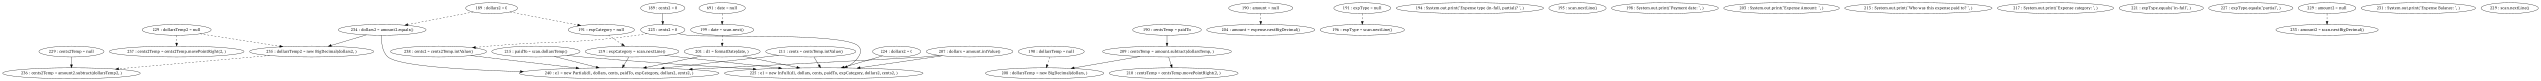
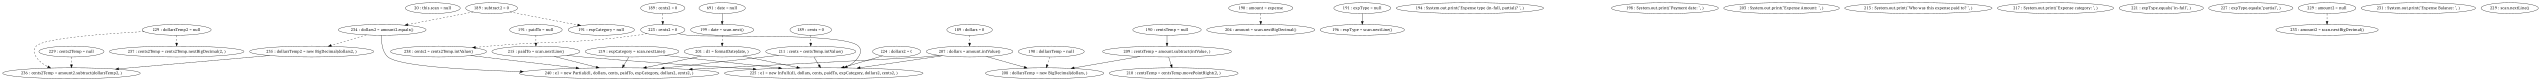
node "20 : this.scan = null": added
node "189 : dollars2 = 0": label "189 : dollars2 = 0" -> "189 : subtract2 = 0"
node "190 : amount = null": label "190 : amount = null" -> "190 : amount = expense"
node "195 : scan.nextLine()": removed
edge "189 : cents2 = 0" -> "223 : cents2 = 0": style solid -> dashed
edge "691 : date = null" -> "199 : date = scan.next()": style dashed -> solid
edge "191 : expType = null" -> "196 : expType = scan.nextLine()": style dashed -> solid
node "191 : paidTo = null": added
node "189 : cents = 0": added
node "189 : dollars = 0": added
node "190 : centsTemp = paidTo": label "190 : centsTemp = paidTo" -> "190 : centsTemp = null"
node "204 : amount = expense.nextBigDecimal()": label "204 : amount = expense.nextBigDecimal()" -> "204 : amount = scan.nextBigDecimal()"
edge "229 : dollarsTemp2 = null" -> "235 : dollarsTemp2 = new BigDecimal(dollars2, )": now "229 : dollarsTemp2 = null" -> "236 : cents2Temp = amount2.subtract(dollarsTemp2, )"
edge "234 : dollars2 = amount2.equals()" -> "235 : dollarsTemp2 = new BigDecimal(dollars2, )": style solid -> dashed
edge "191 : expCategory = null" -> "219 : expCategory = scan.nextLine()": removed
node "237 : cents2Temp = cents2Temp.movePointRight(2, )": label "237 : cents2Temp = cents2Temp.movePointRight(2, )" -> "237 : cents2Temp = cents2Temp.nextBigDecimal(2, )"
node "215 : paidTo = scan.dollarsTemp()": label "215 : paidTo = scan.dollarsTemp()" -> "215 : paidTo = scan.nextLine()"
node "209 : centsTemp = amount.subtract(dollarsTemp, )": label "209 : centsTemp = amount.subtract(dollarsTemp, )" -> "209 : centsTemp = amount.subtract(intValue, )"
edge "229 : cents2Temp = null" -> "236 : cents2Temp = amount2.subtract(dollarsTemp2, )": style solid -> dashed
edge "235 : dollarsTemp2 = new BigDecimal(dollars2, )" -> "236 : cents2Temp = amount2.subtract(dollarsTemp2, )": style dashed -> solid
edge "207 : dollars = amount.intValue()" -> "208 : dollarsTemp = new BigDecimal(dollars, )": added
